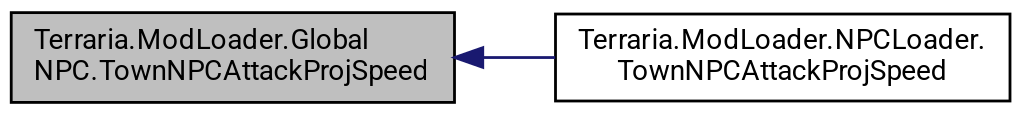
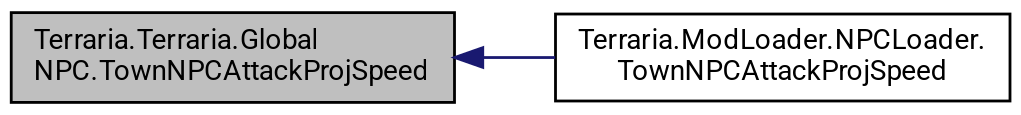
node "Terraria.ModLoader.Global NPC.TownNPCAttackProjSpeed": label "Terraria.ModLoader.Global NPC.TownNPCAttackProjSpeed" -> "Terraria.Terraria.Global NPC.TownNPCAttackProjSpeed"
